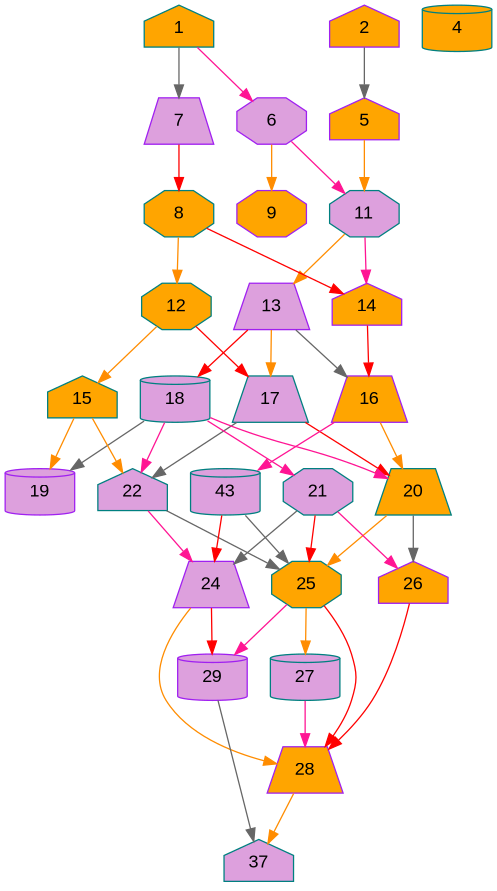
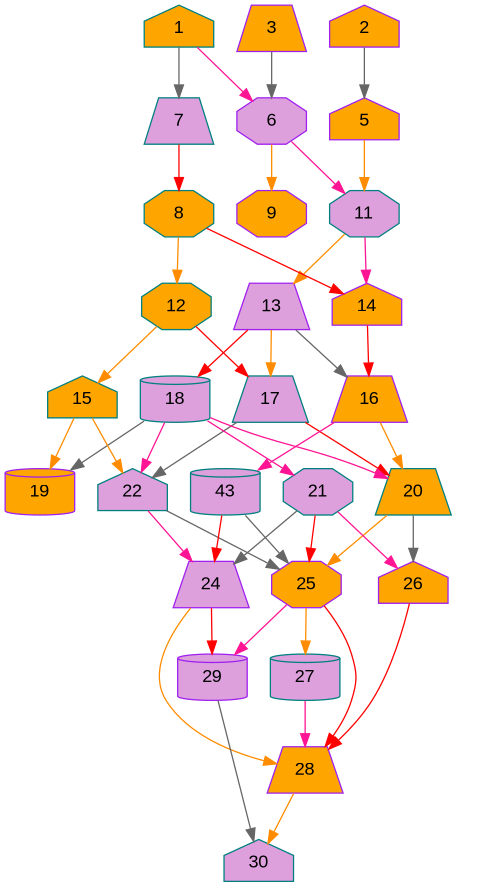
node "3": added
node "4": removed
node "7": color purple -> teal
node "19": fillcolor plum -> orange
node "25": color teal -> purple
node "37": label "37" -> "30"
